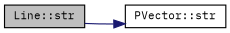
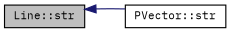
edge "Line::str" -> "PVector::str": reversed
